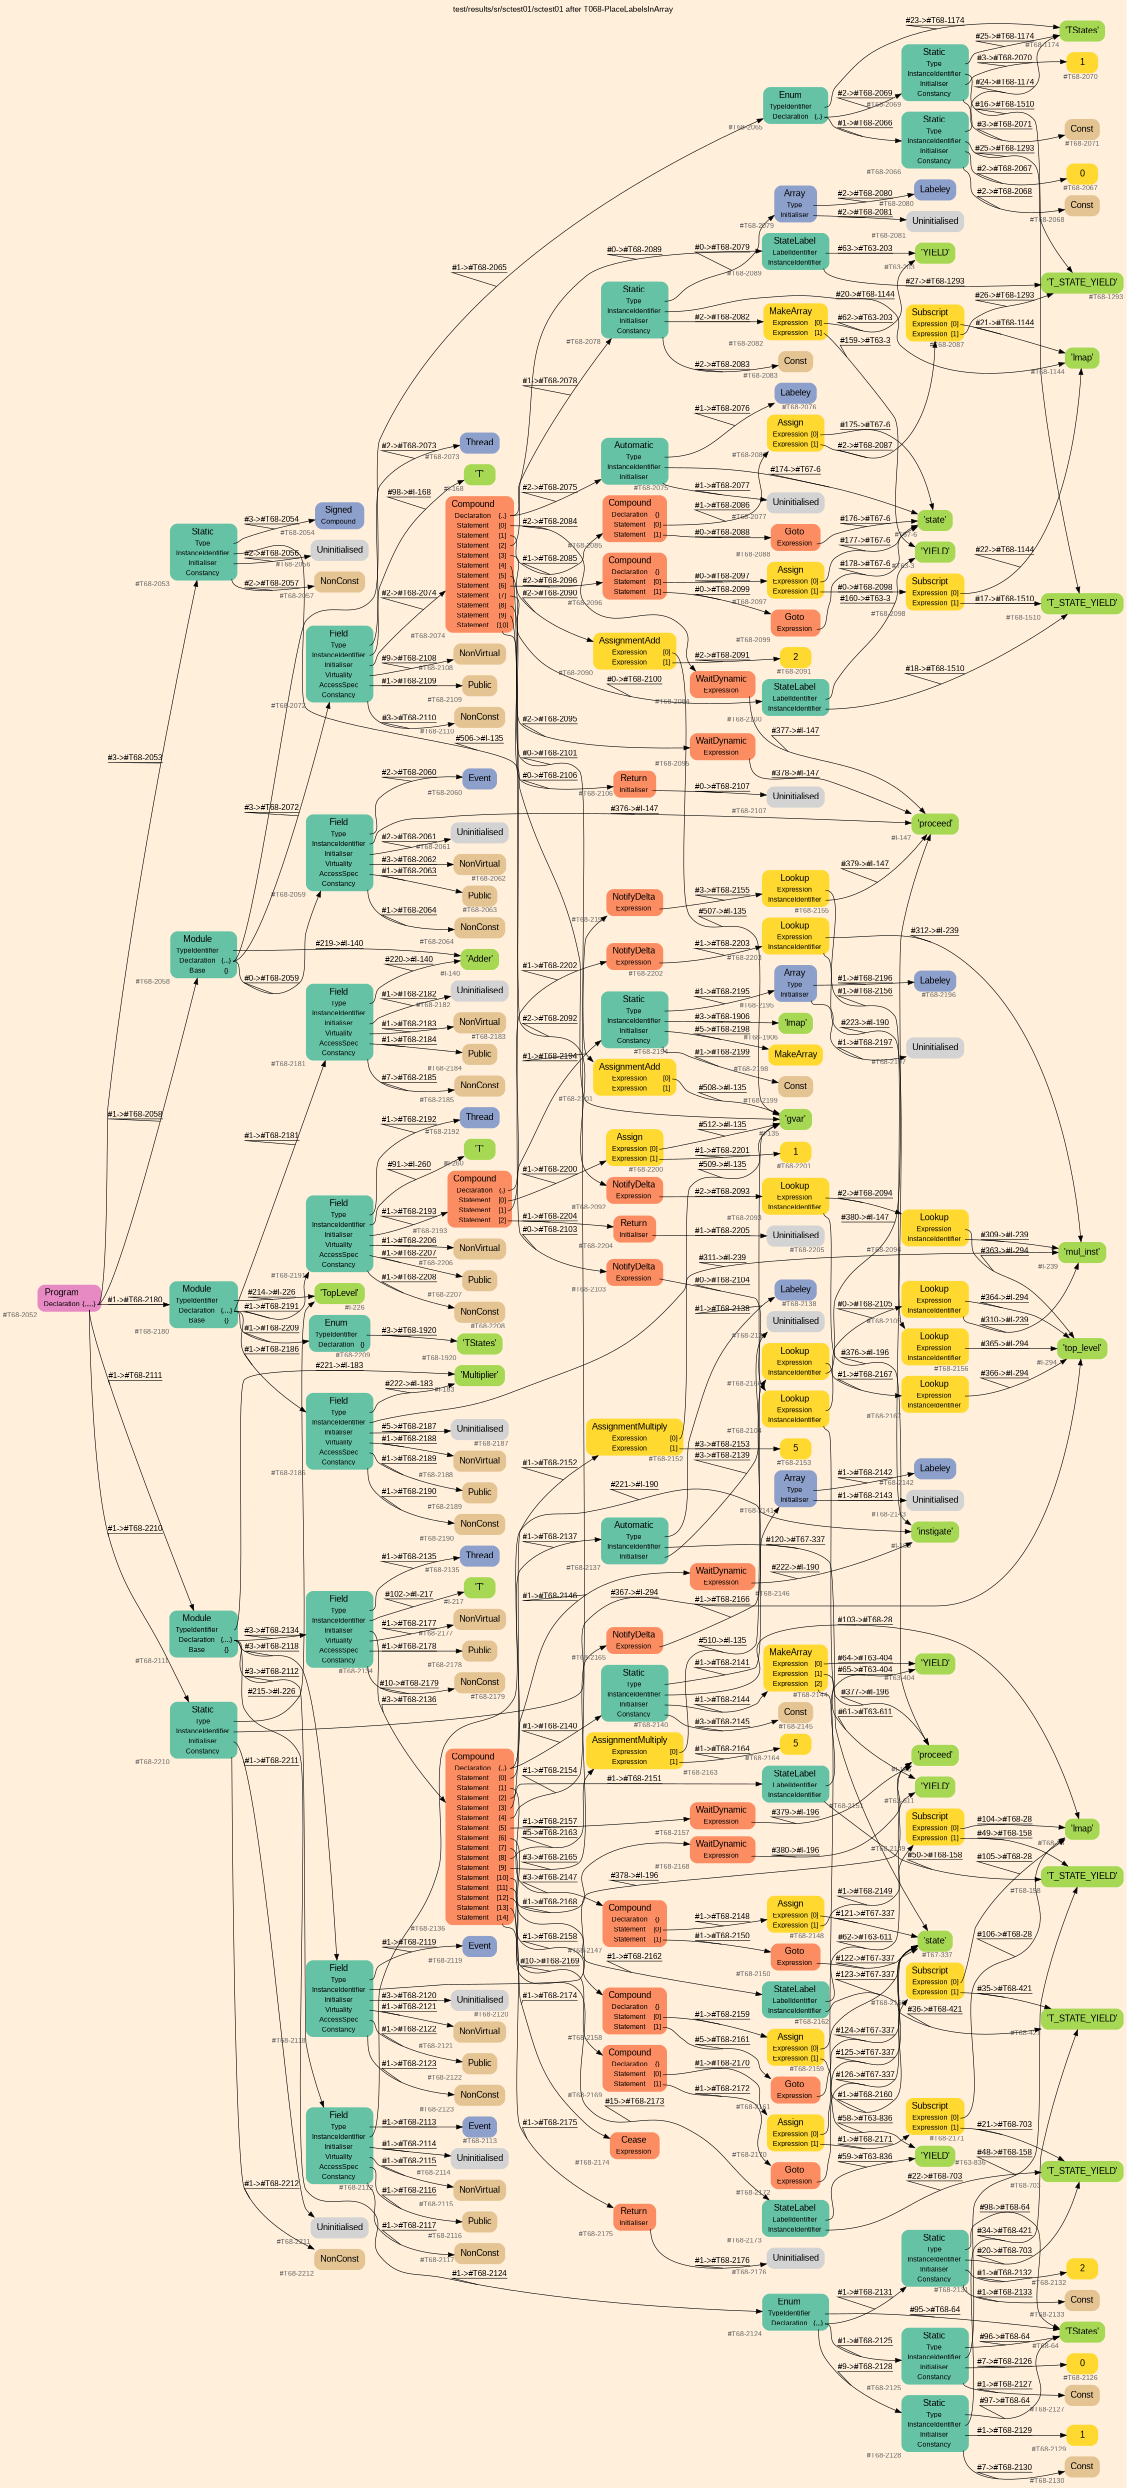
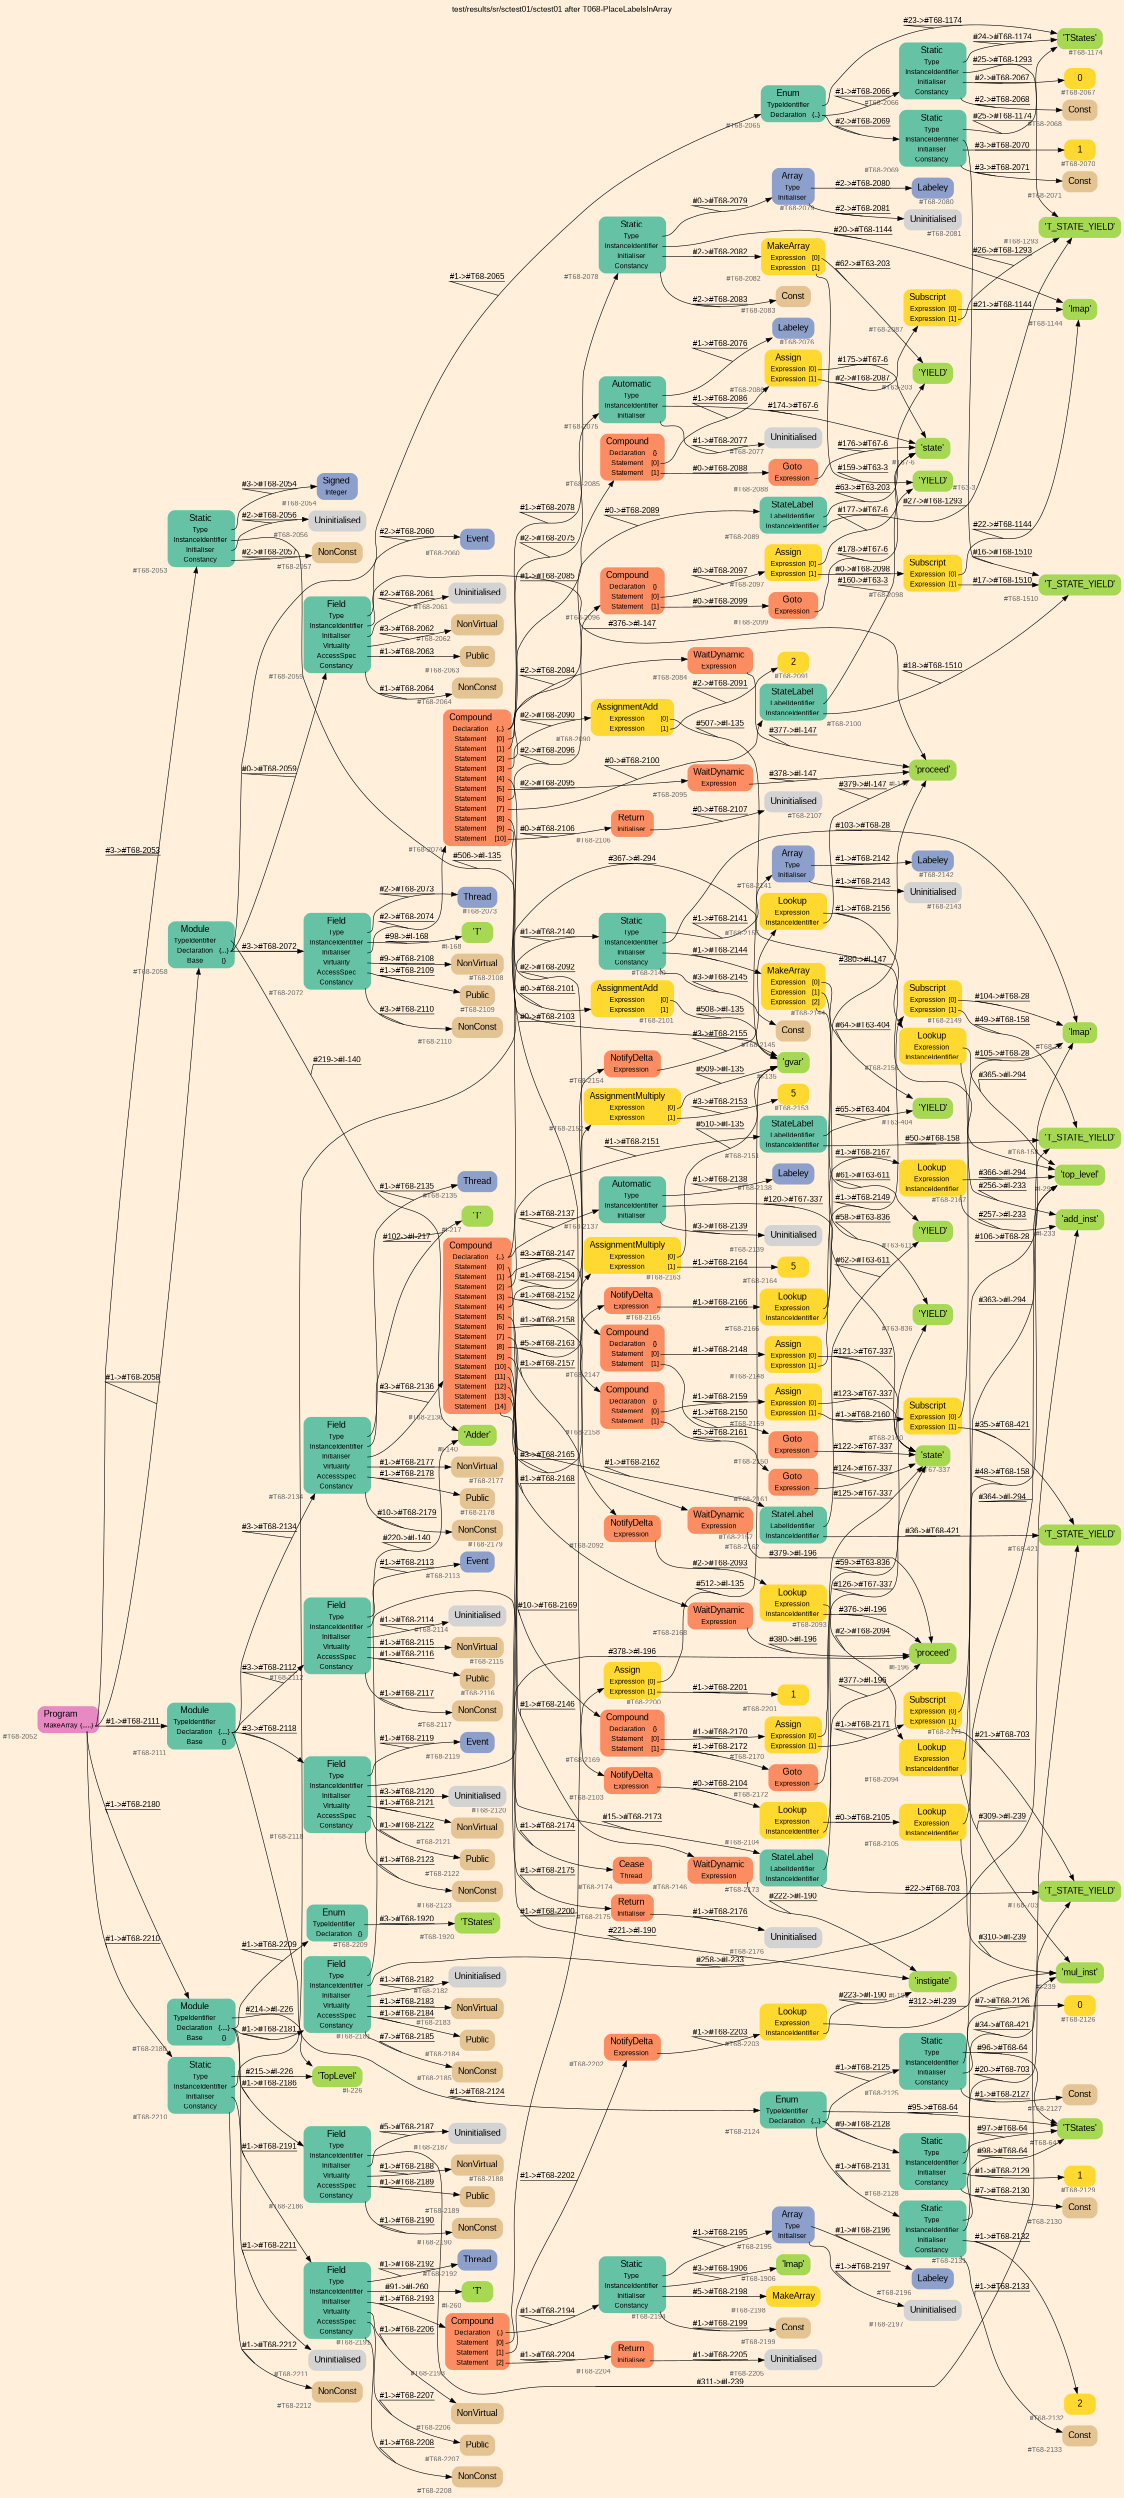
node "Signed": text "Compound" -> "Integer"
node "'add_inst'": added
node "Program": text "Declaration" -> "MakeArray"
node "'Multiplier'": removed
node "Cease": text "Expression" -> "Thread"
